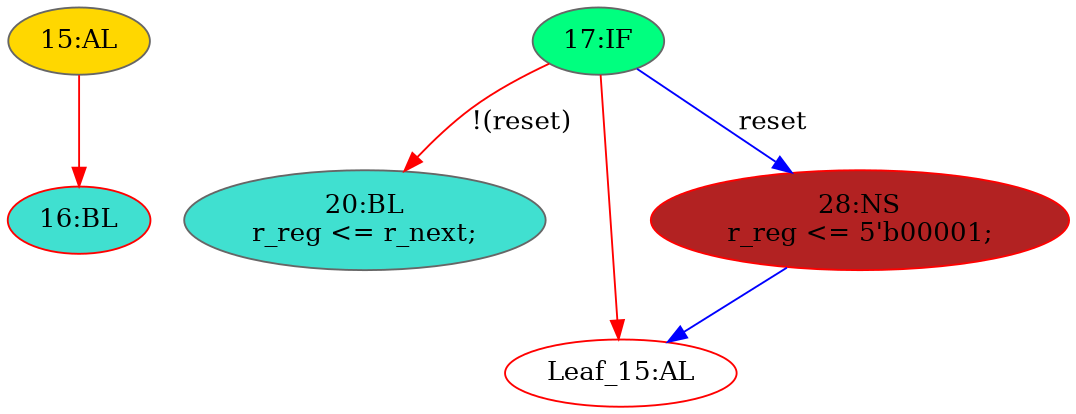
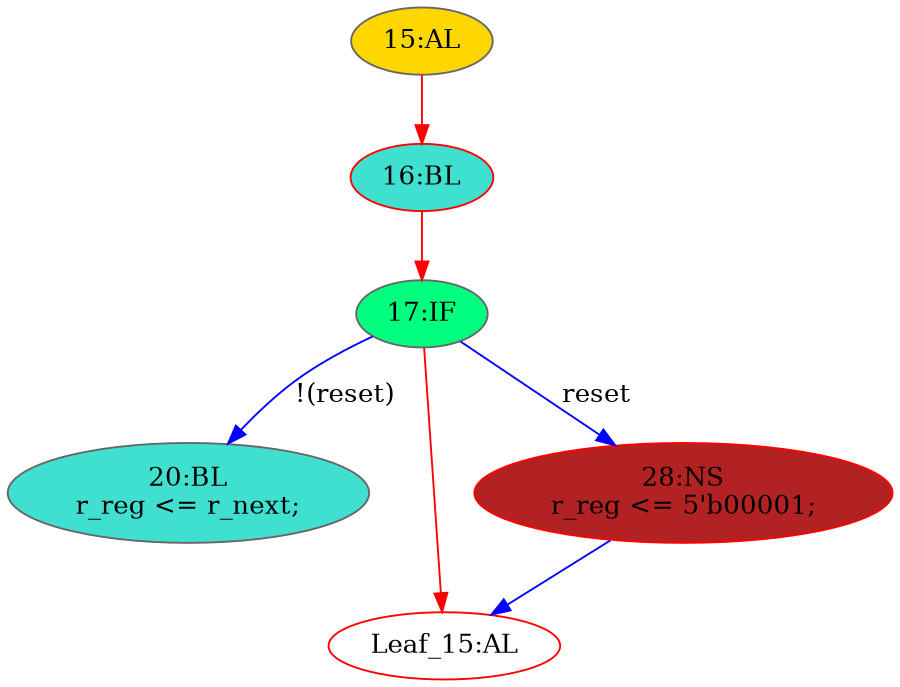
edge "17:IF" -> "20:BL r_reg <= r_next;": color red -> blue
edge "16:BL" -> "17:IF": added
